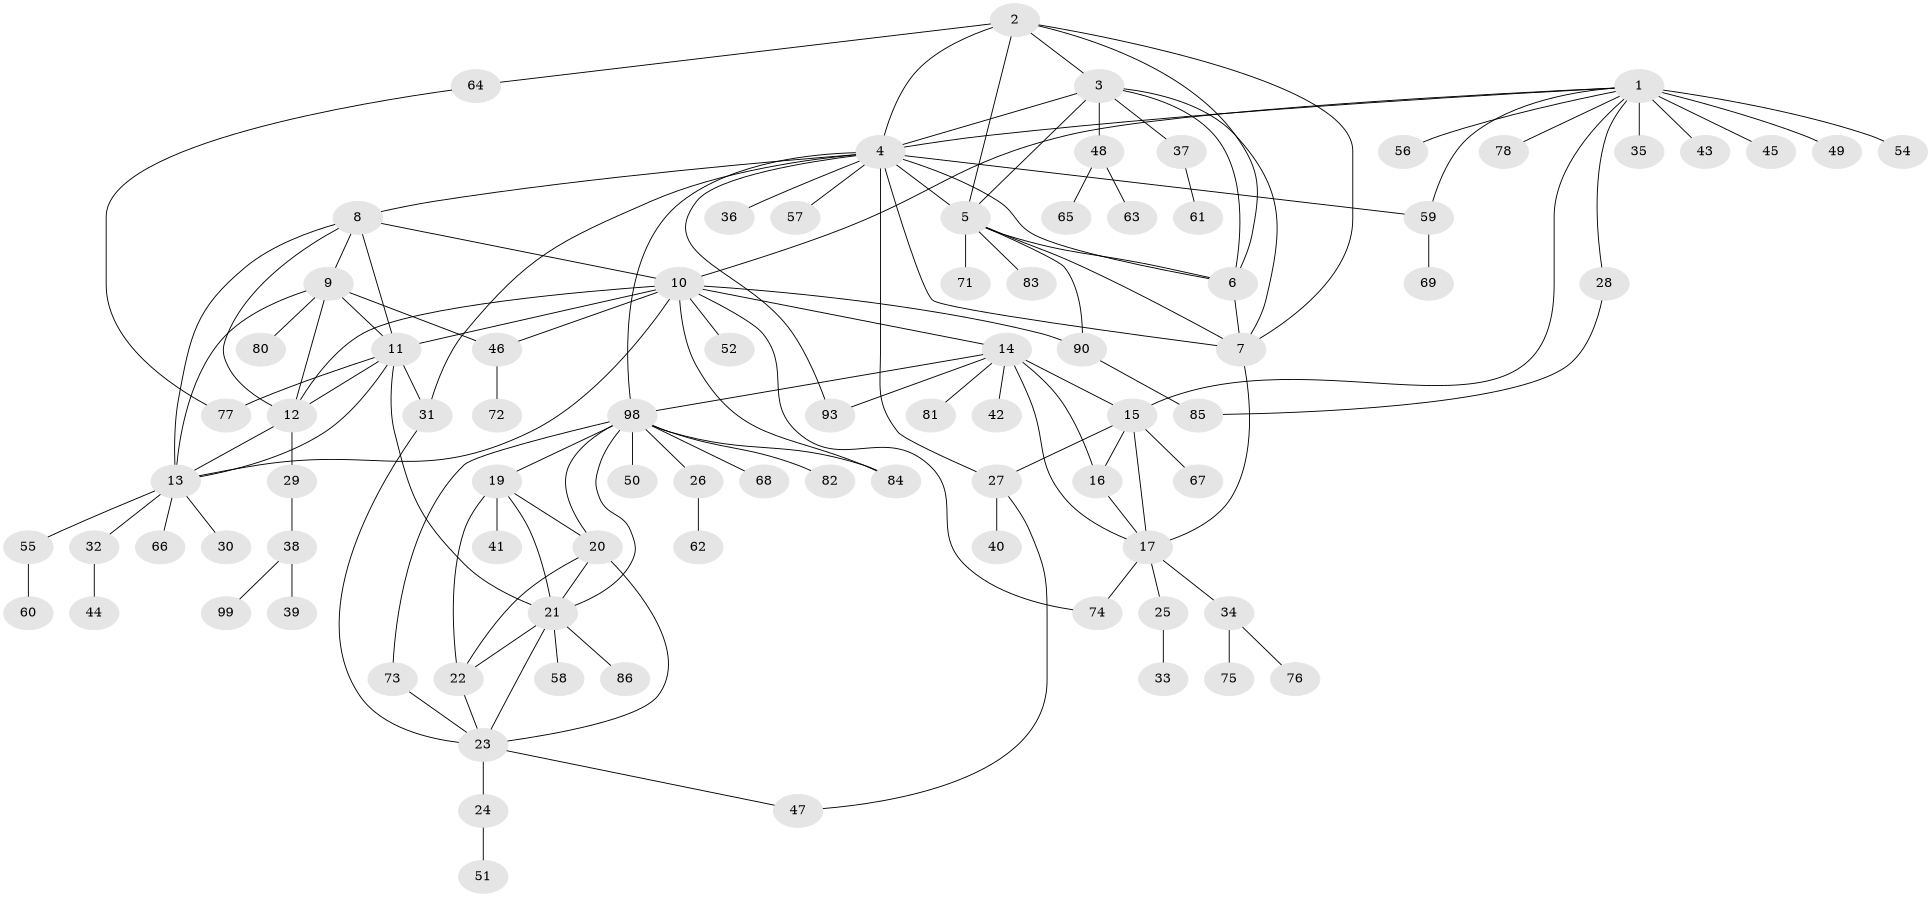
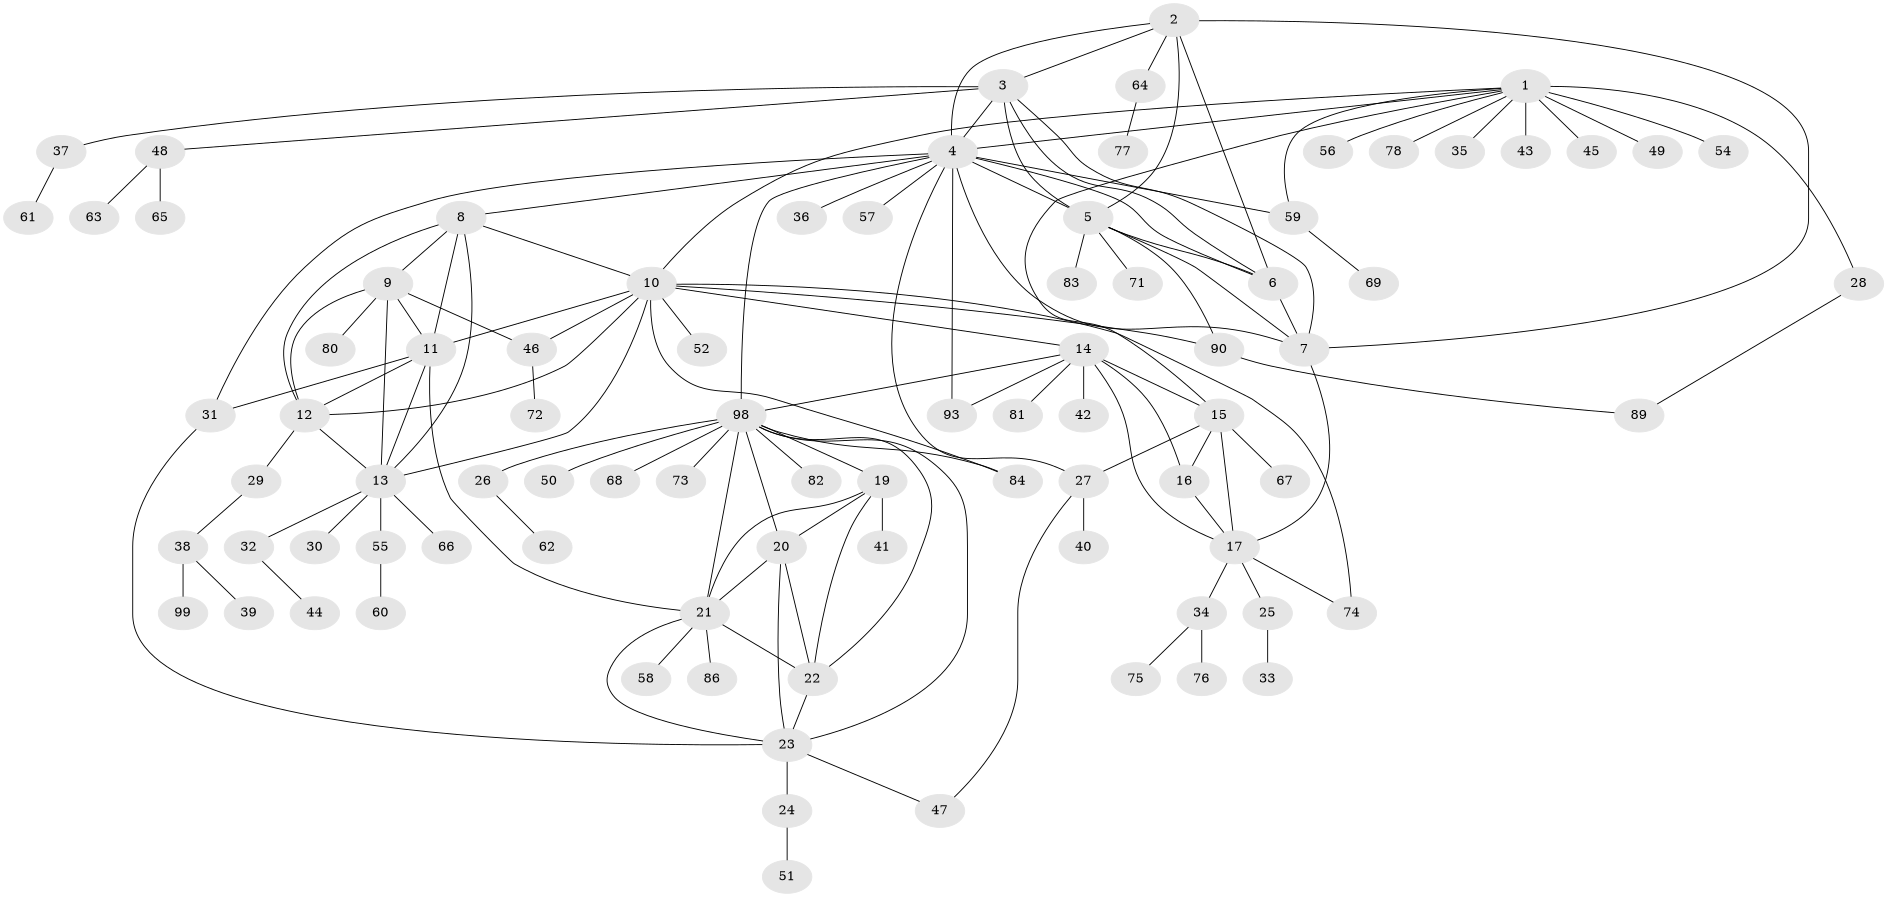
edge "11" -- "77": removed
node "85": label "85" -> "89"
edge "98" -- "22": added
edge "73" -- "23": now "98" -- "23"
